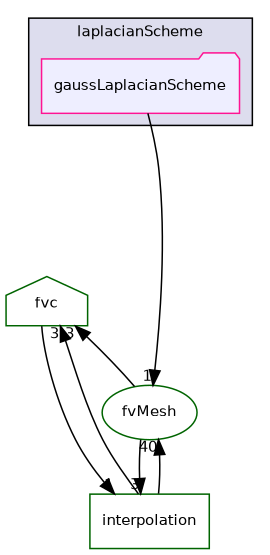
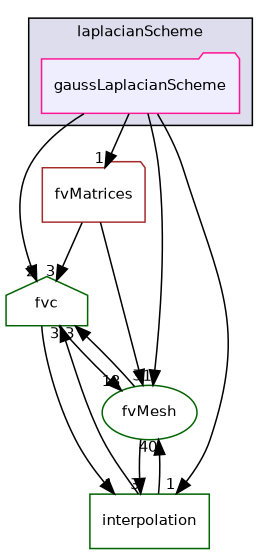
edge "gaussLaplacianScheme" -> "fvc": added
node "fvMatrices": added
edge "gaussLaplacianScheme" -> "interpolation": added
edge "fvc" -> "fvMesh": added
